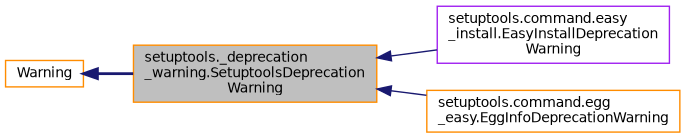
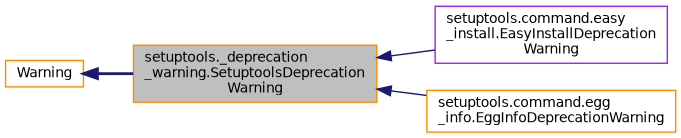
node "setuptools.command.egg _easy.EggInfoDeprecationWarning": label "setuptools.command.egg _easy.EggInfoDeprecationWarning" -> "setuptools.command.egg _info.EggInfoDeprecationWarning"
